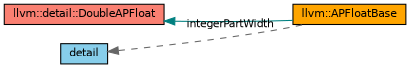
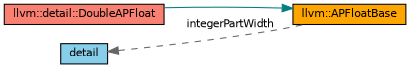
edge "llvm::APFloatBase" -> "llvm::detail::DoubleAPFloat": reversed
